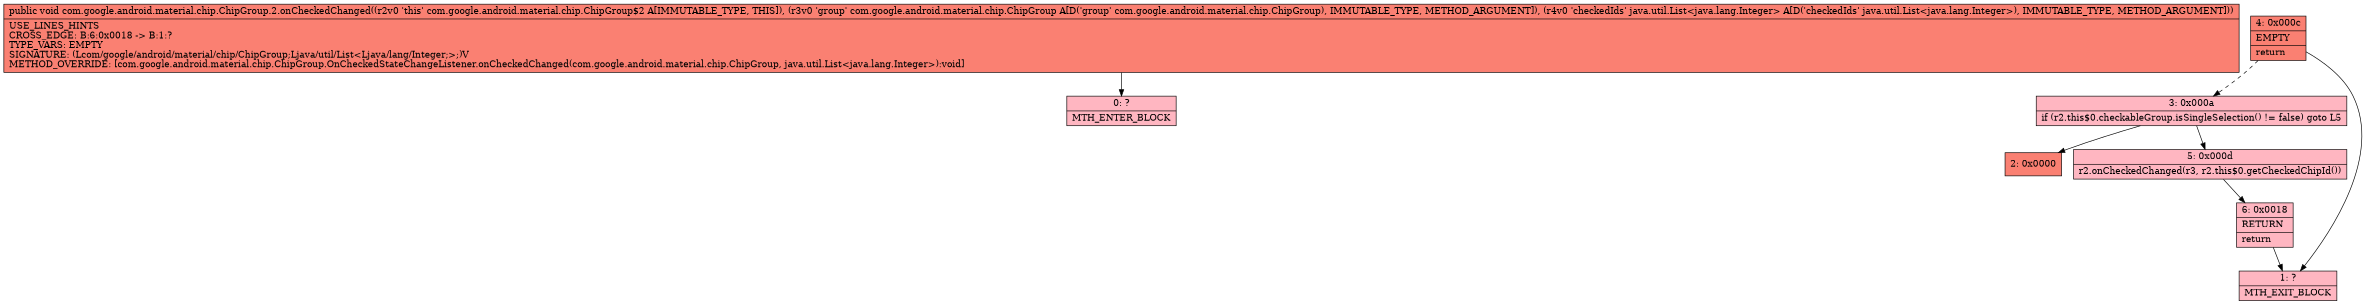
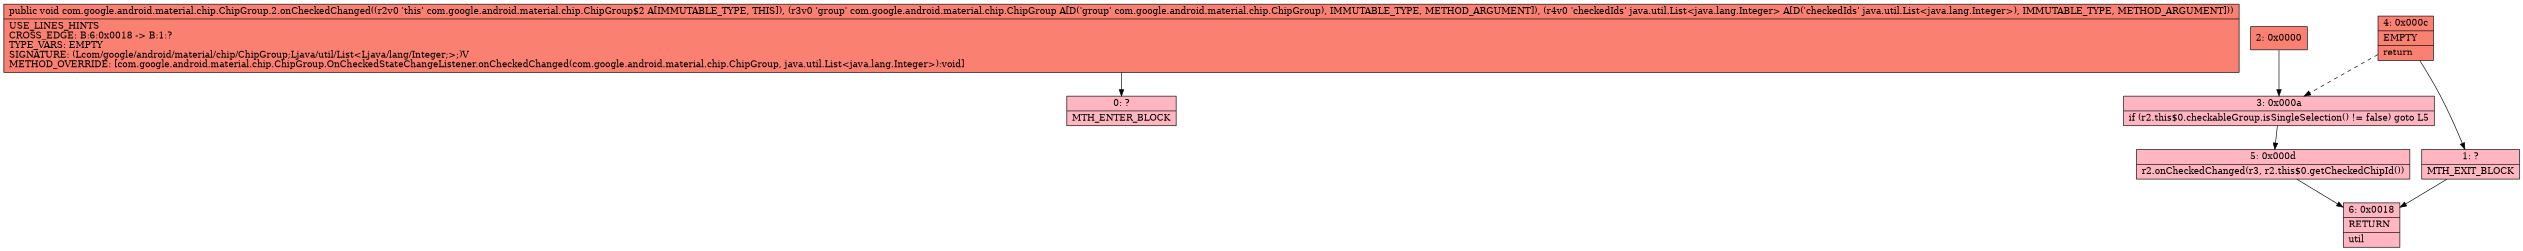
edge "3: 0x000a" -> "2: 0x0000": reversed
node "6: 0x0018": text "return" -> "util"
edge "6: 0x0018" -> "1: ?": reversed
